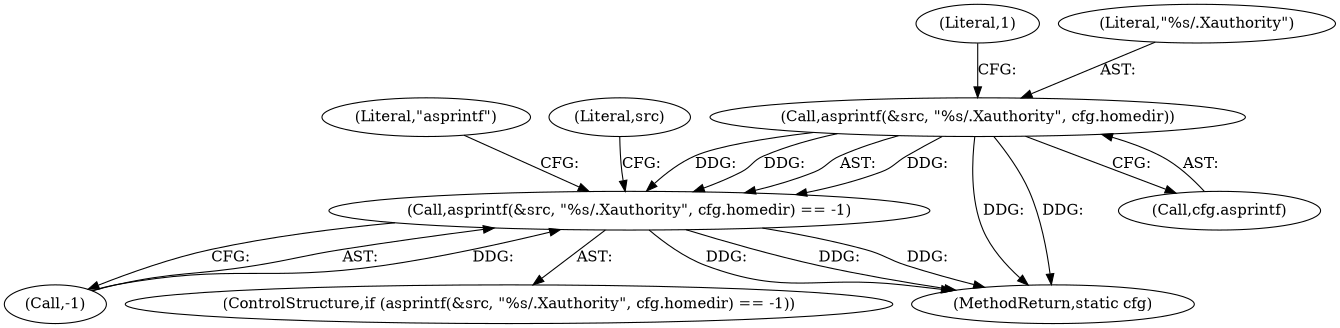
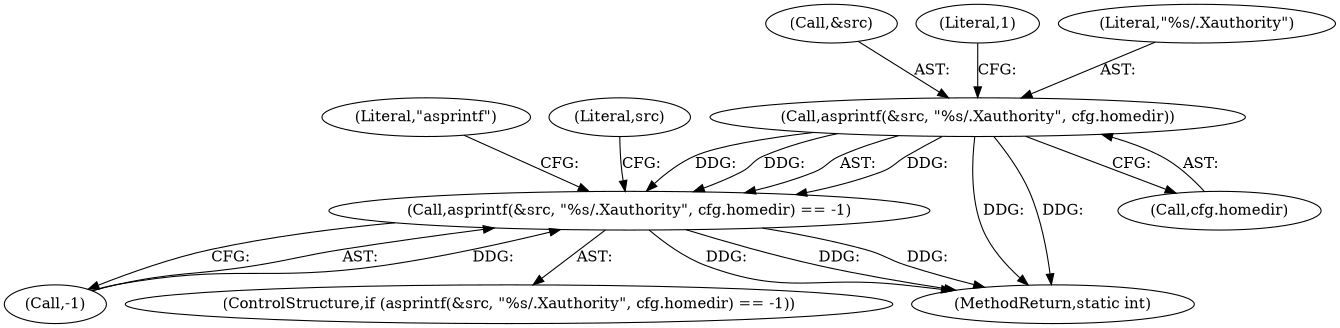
node "(Call,&src)": added
node "(Call,cfg.asprintf)": label "(Call,cfg.asprintf)" -> "(Call,cfg.homedir)"
node "(MethodReturn,static cfg)": label "(MethodReturn,static cfg)" -> "(MethodReturn,static int)"
